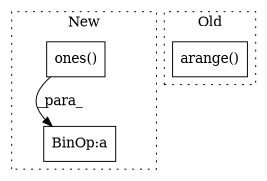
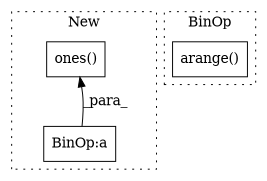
cluster "Old": label "Old" -> "BinOp"
edge "ones()" -> "BinOp:a": reversed
